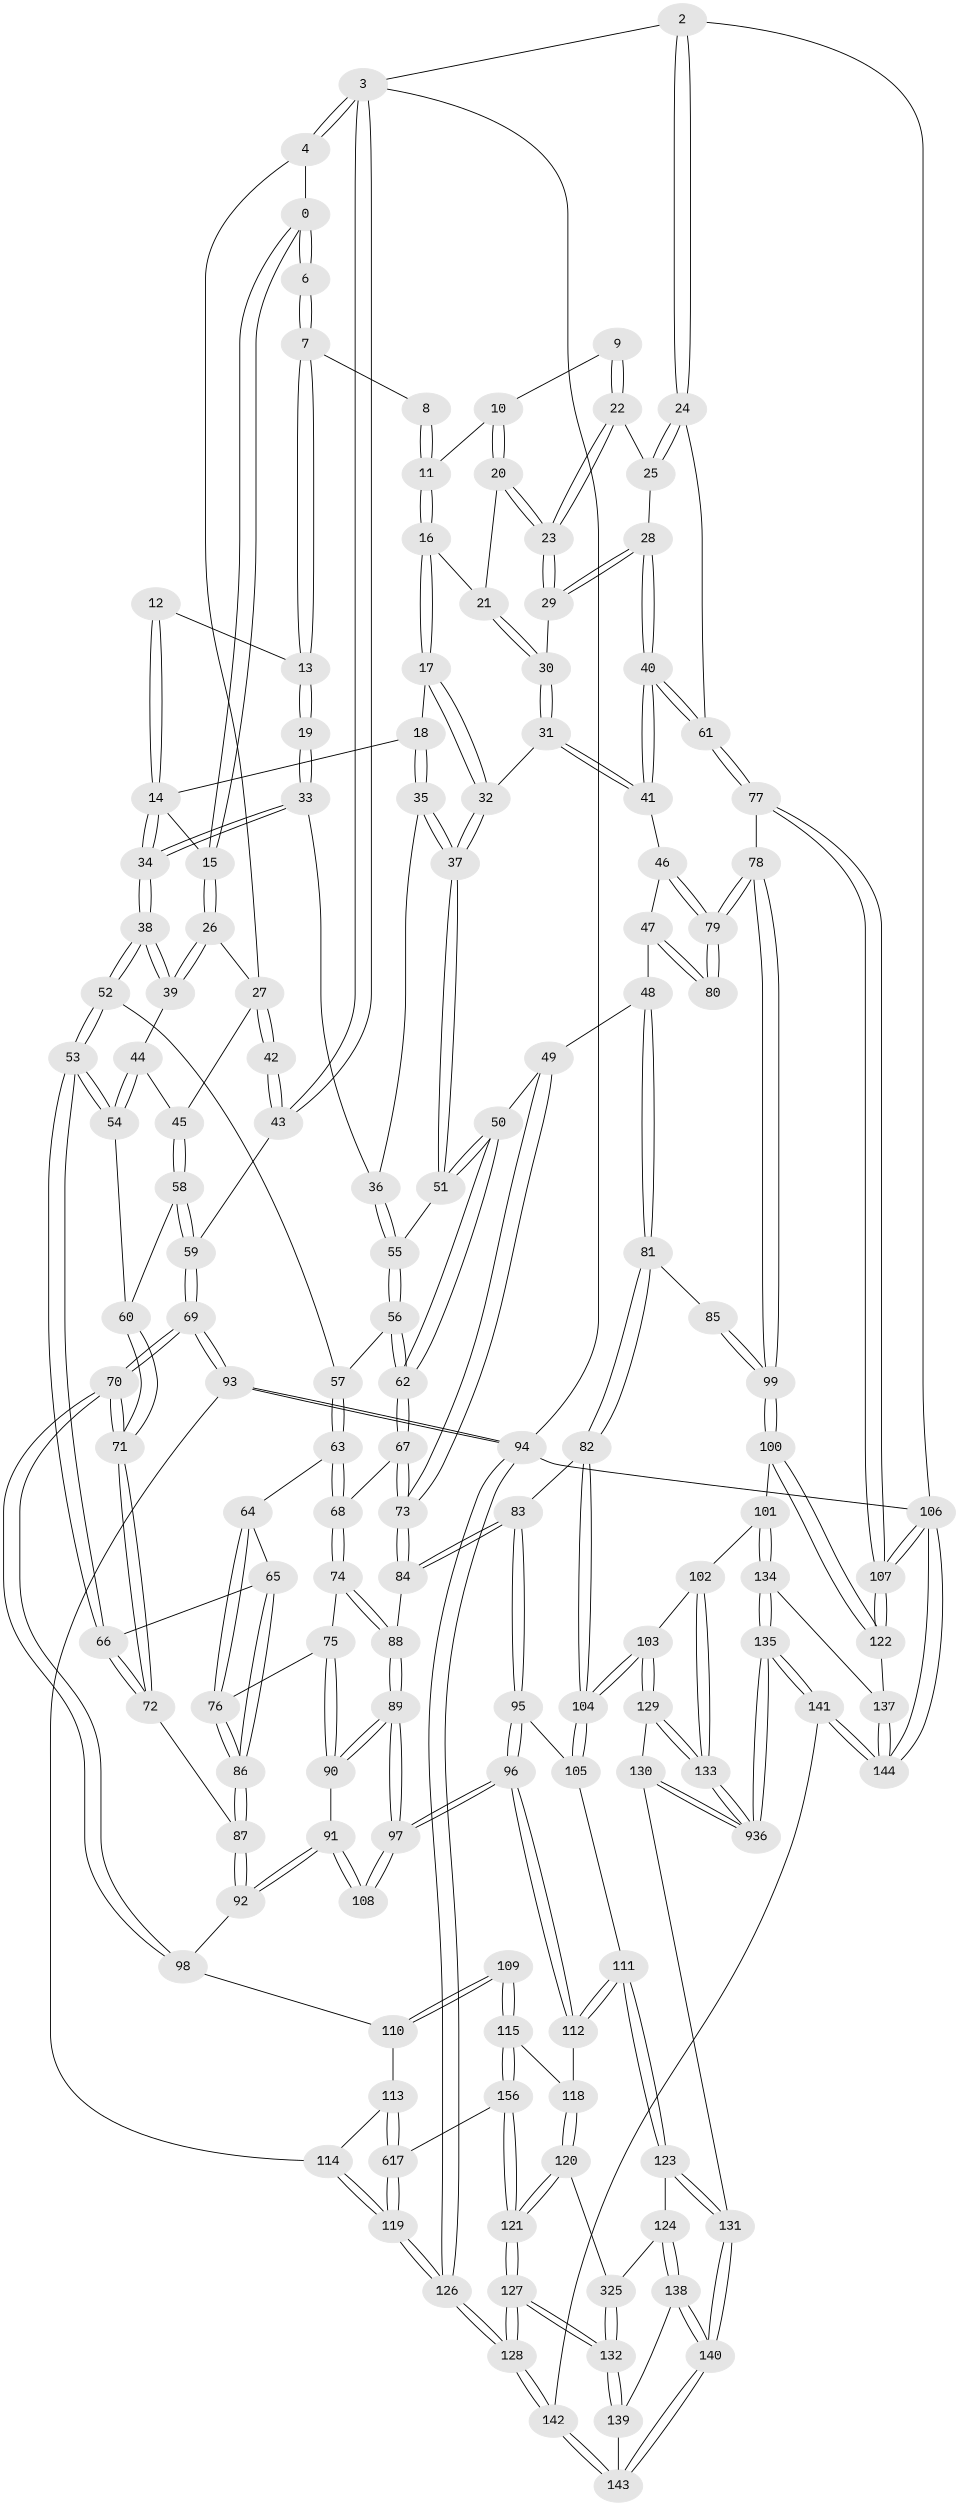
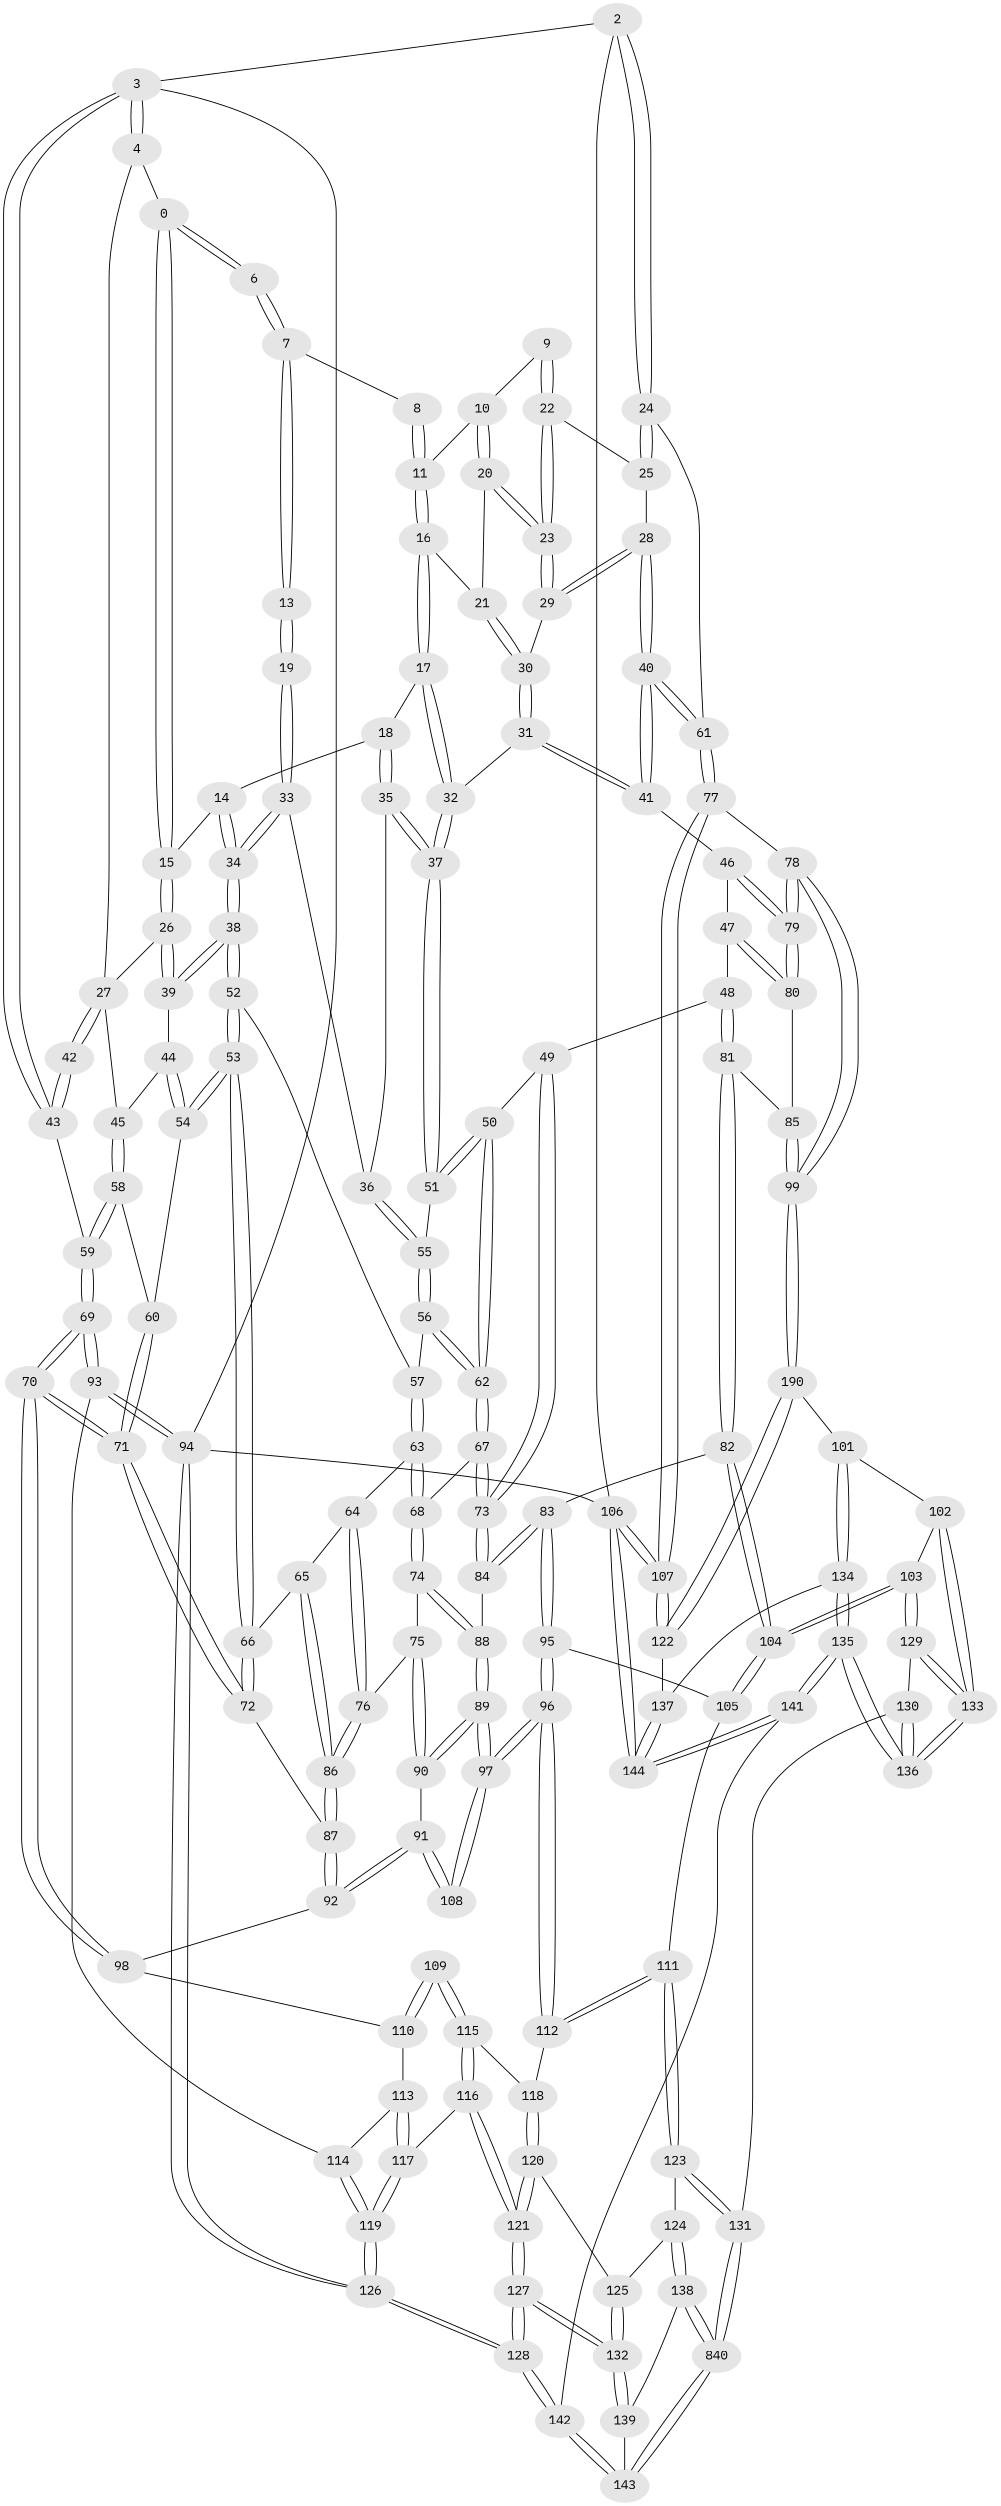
node "12": removed
edge "80" -- "85": added
node "100": label "100" -> "190"
node "936": label "936" -> "136"
node "156": label "156" -> "116"
node "617": label "617" -> "117"
node "325": label "325" -> "125"
node "140": label "140" -> "840"
